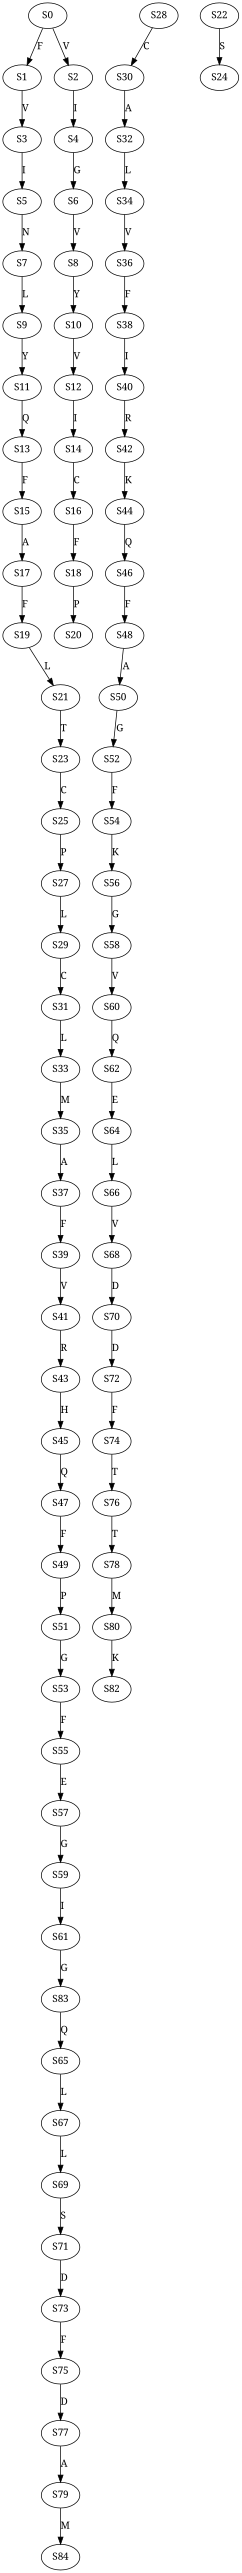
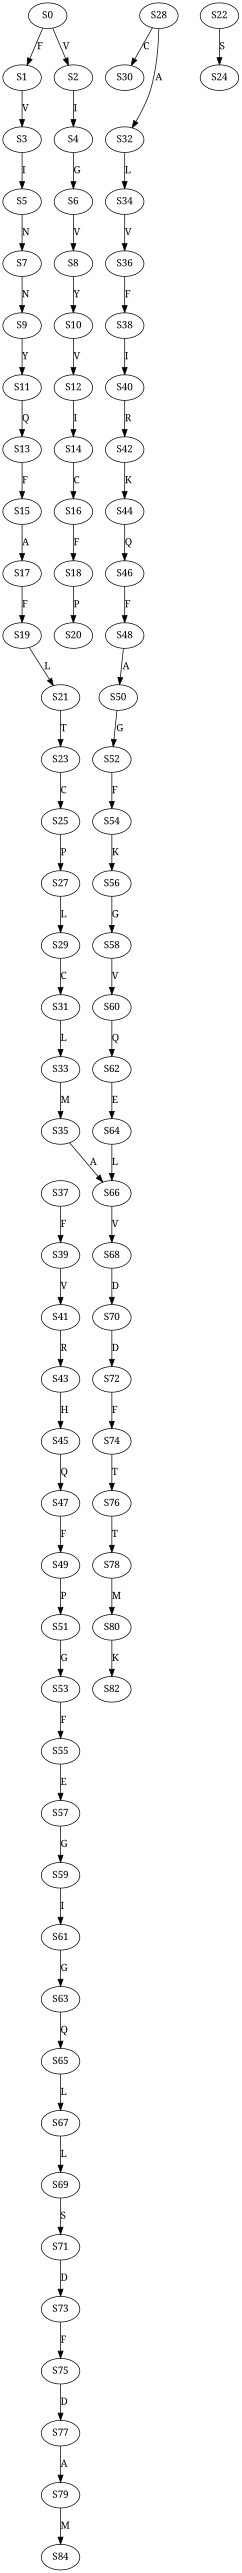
edge "S30" -> "S32": now "S28" -> "S32"
edge "S7" -> "S9": label "L" -> "N"
edge "S35" -> "S37": now "S35" -> "S66"
node "S83": label "S83" -> "S63"
